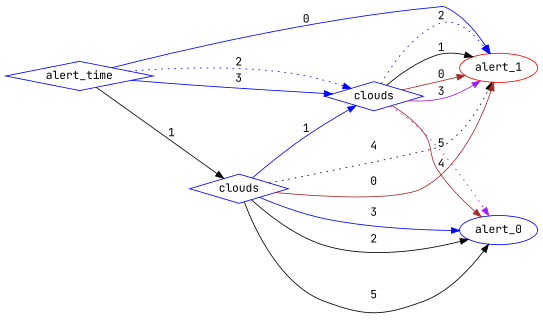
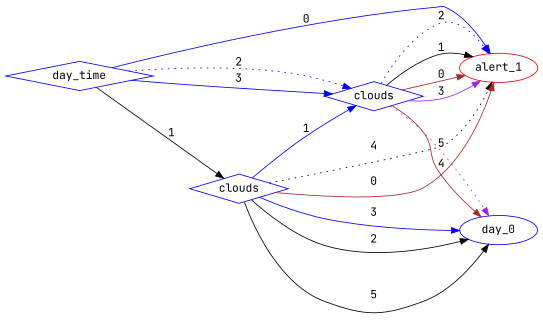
node "alert_time": label "alert_time" -> "day_time"
node "alert_0": label "alert_0" -> "day_0"
